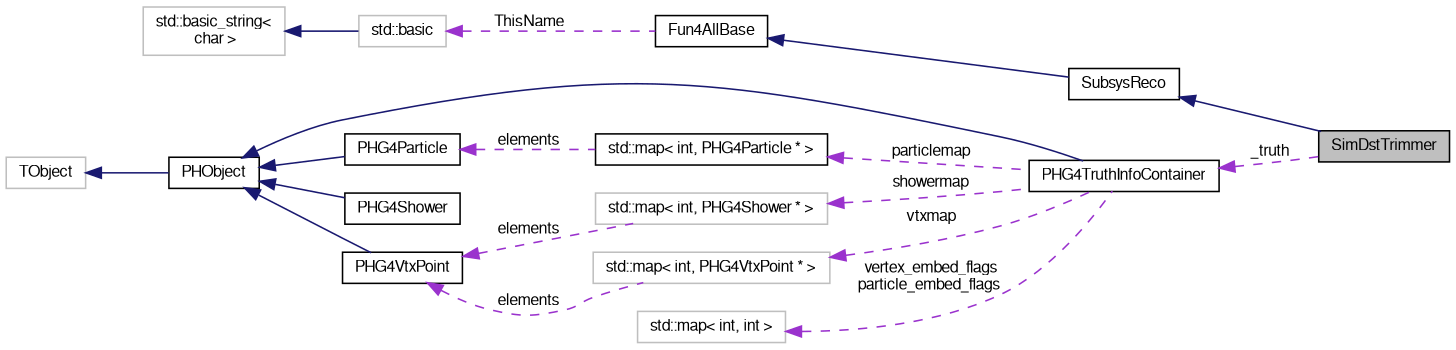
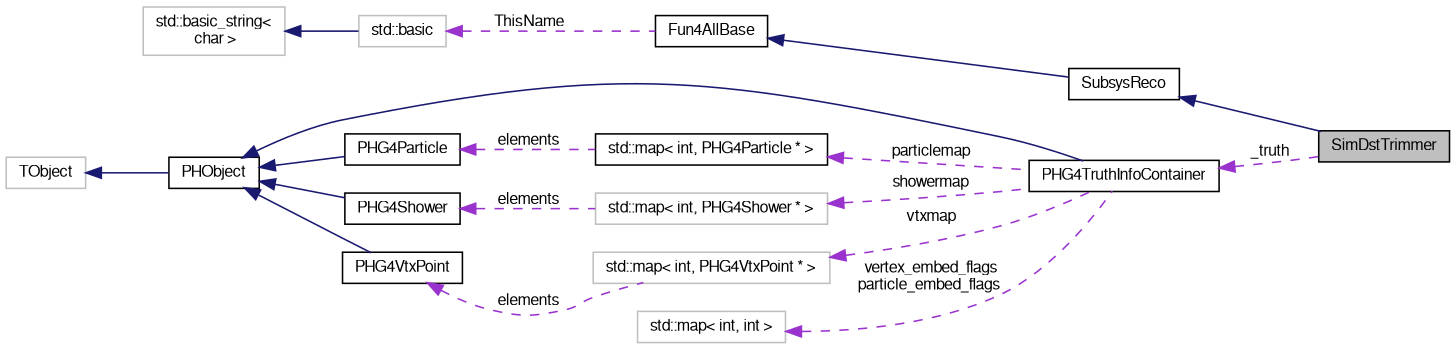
edge "std::map< int, PHG4Shower * >" -> "PHG4VtxPoint": now "std::map< int, PHG4Shower * >" -> "PHG4Shower"
